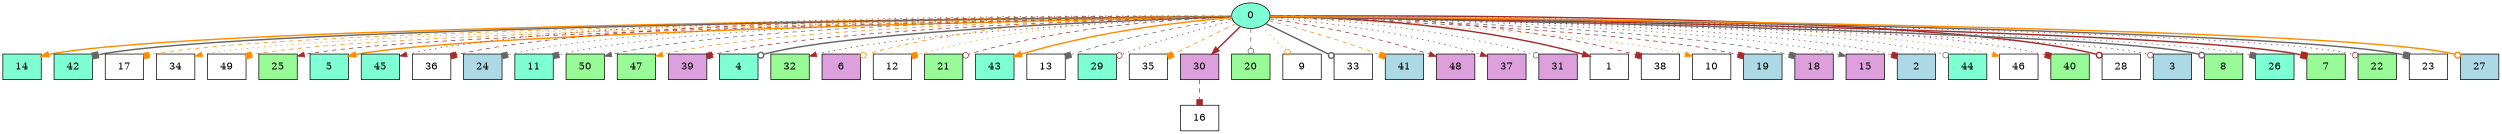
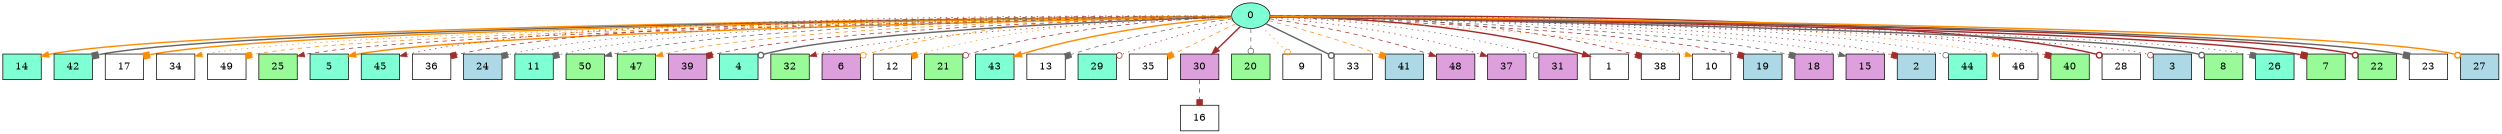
edge "0" -> "17": style dashed -> bold
edge "0" -> "22": style dotted -> bold
